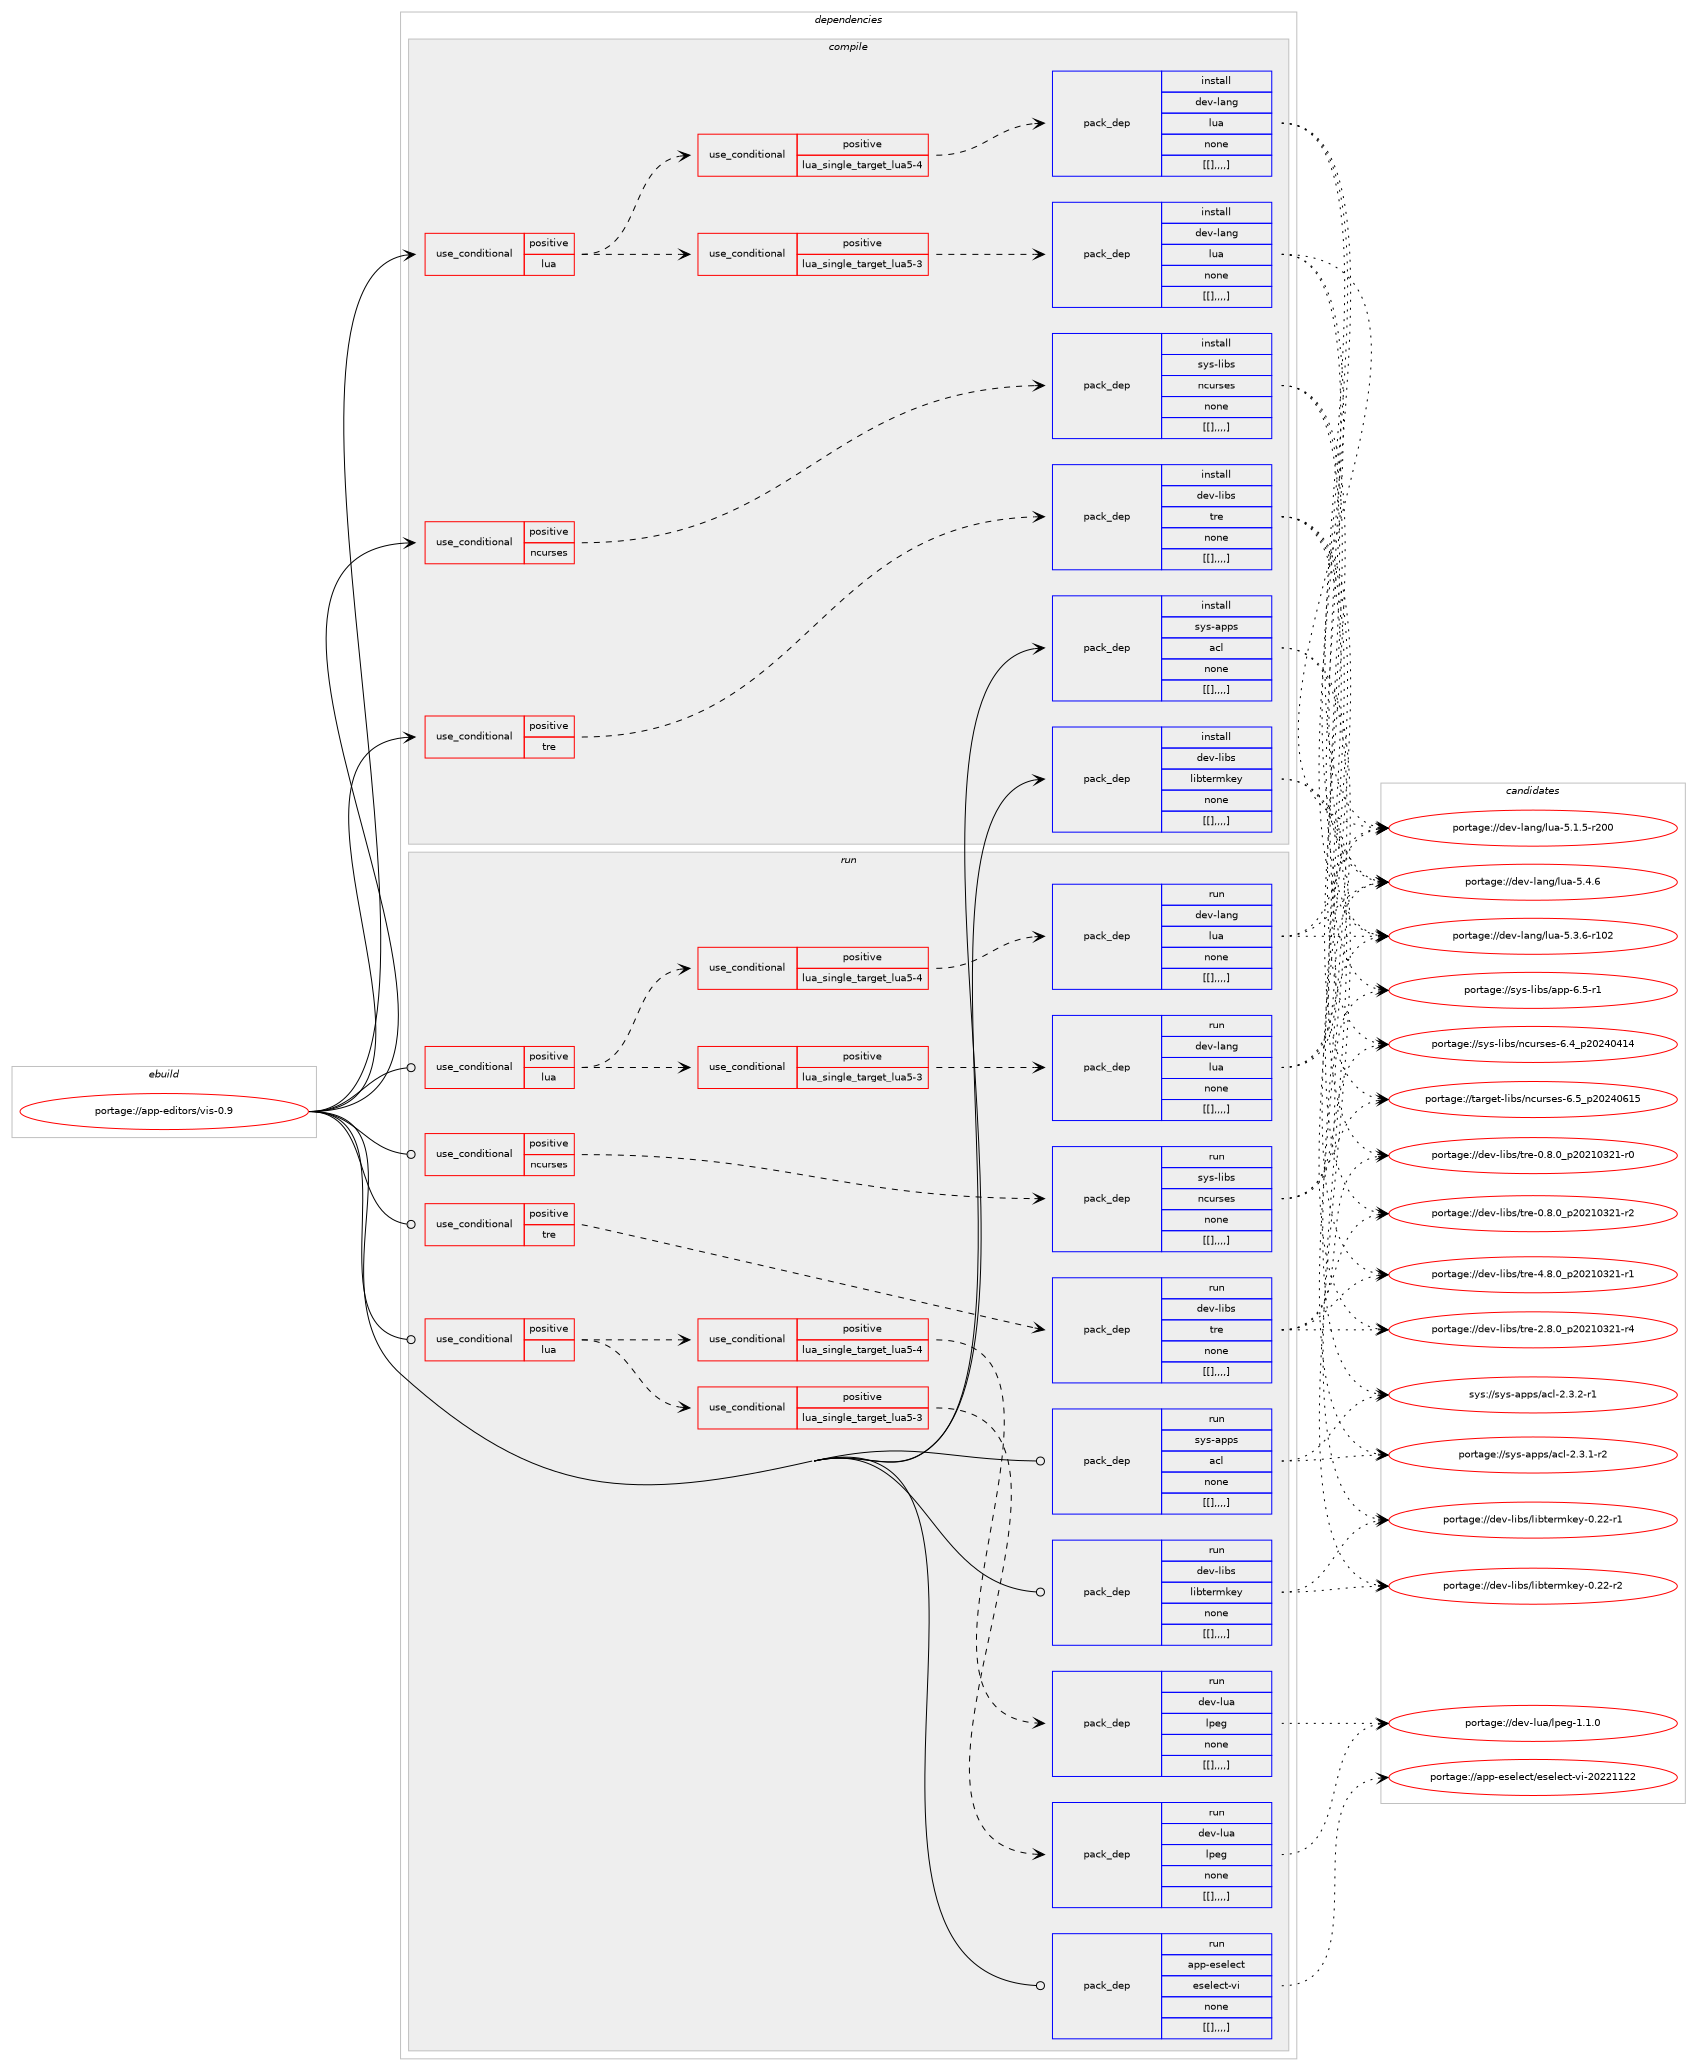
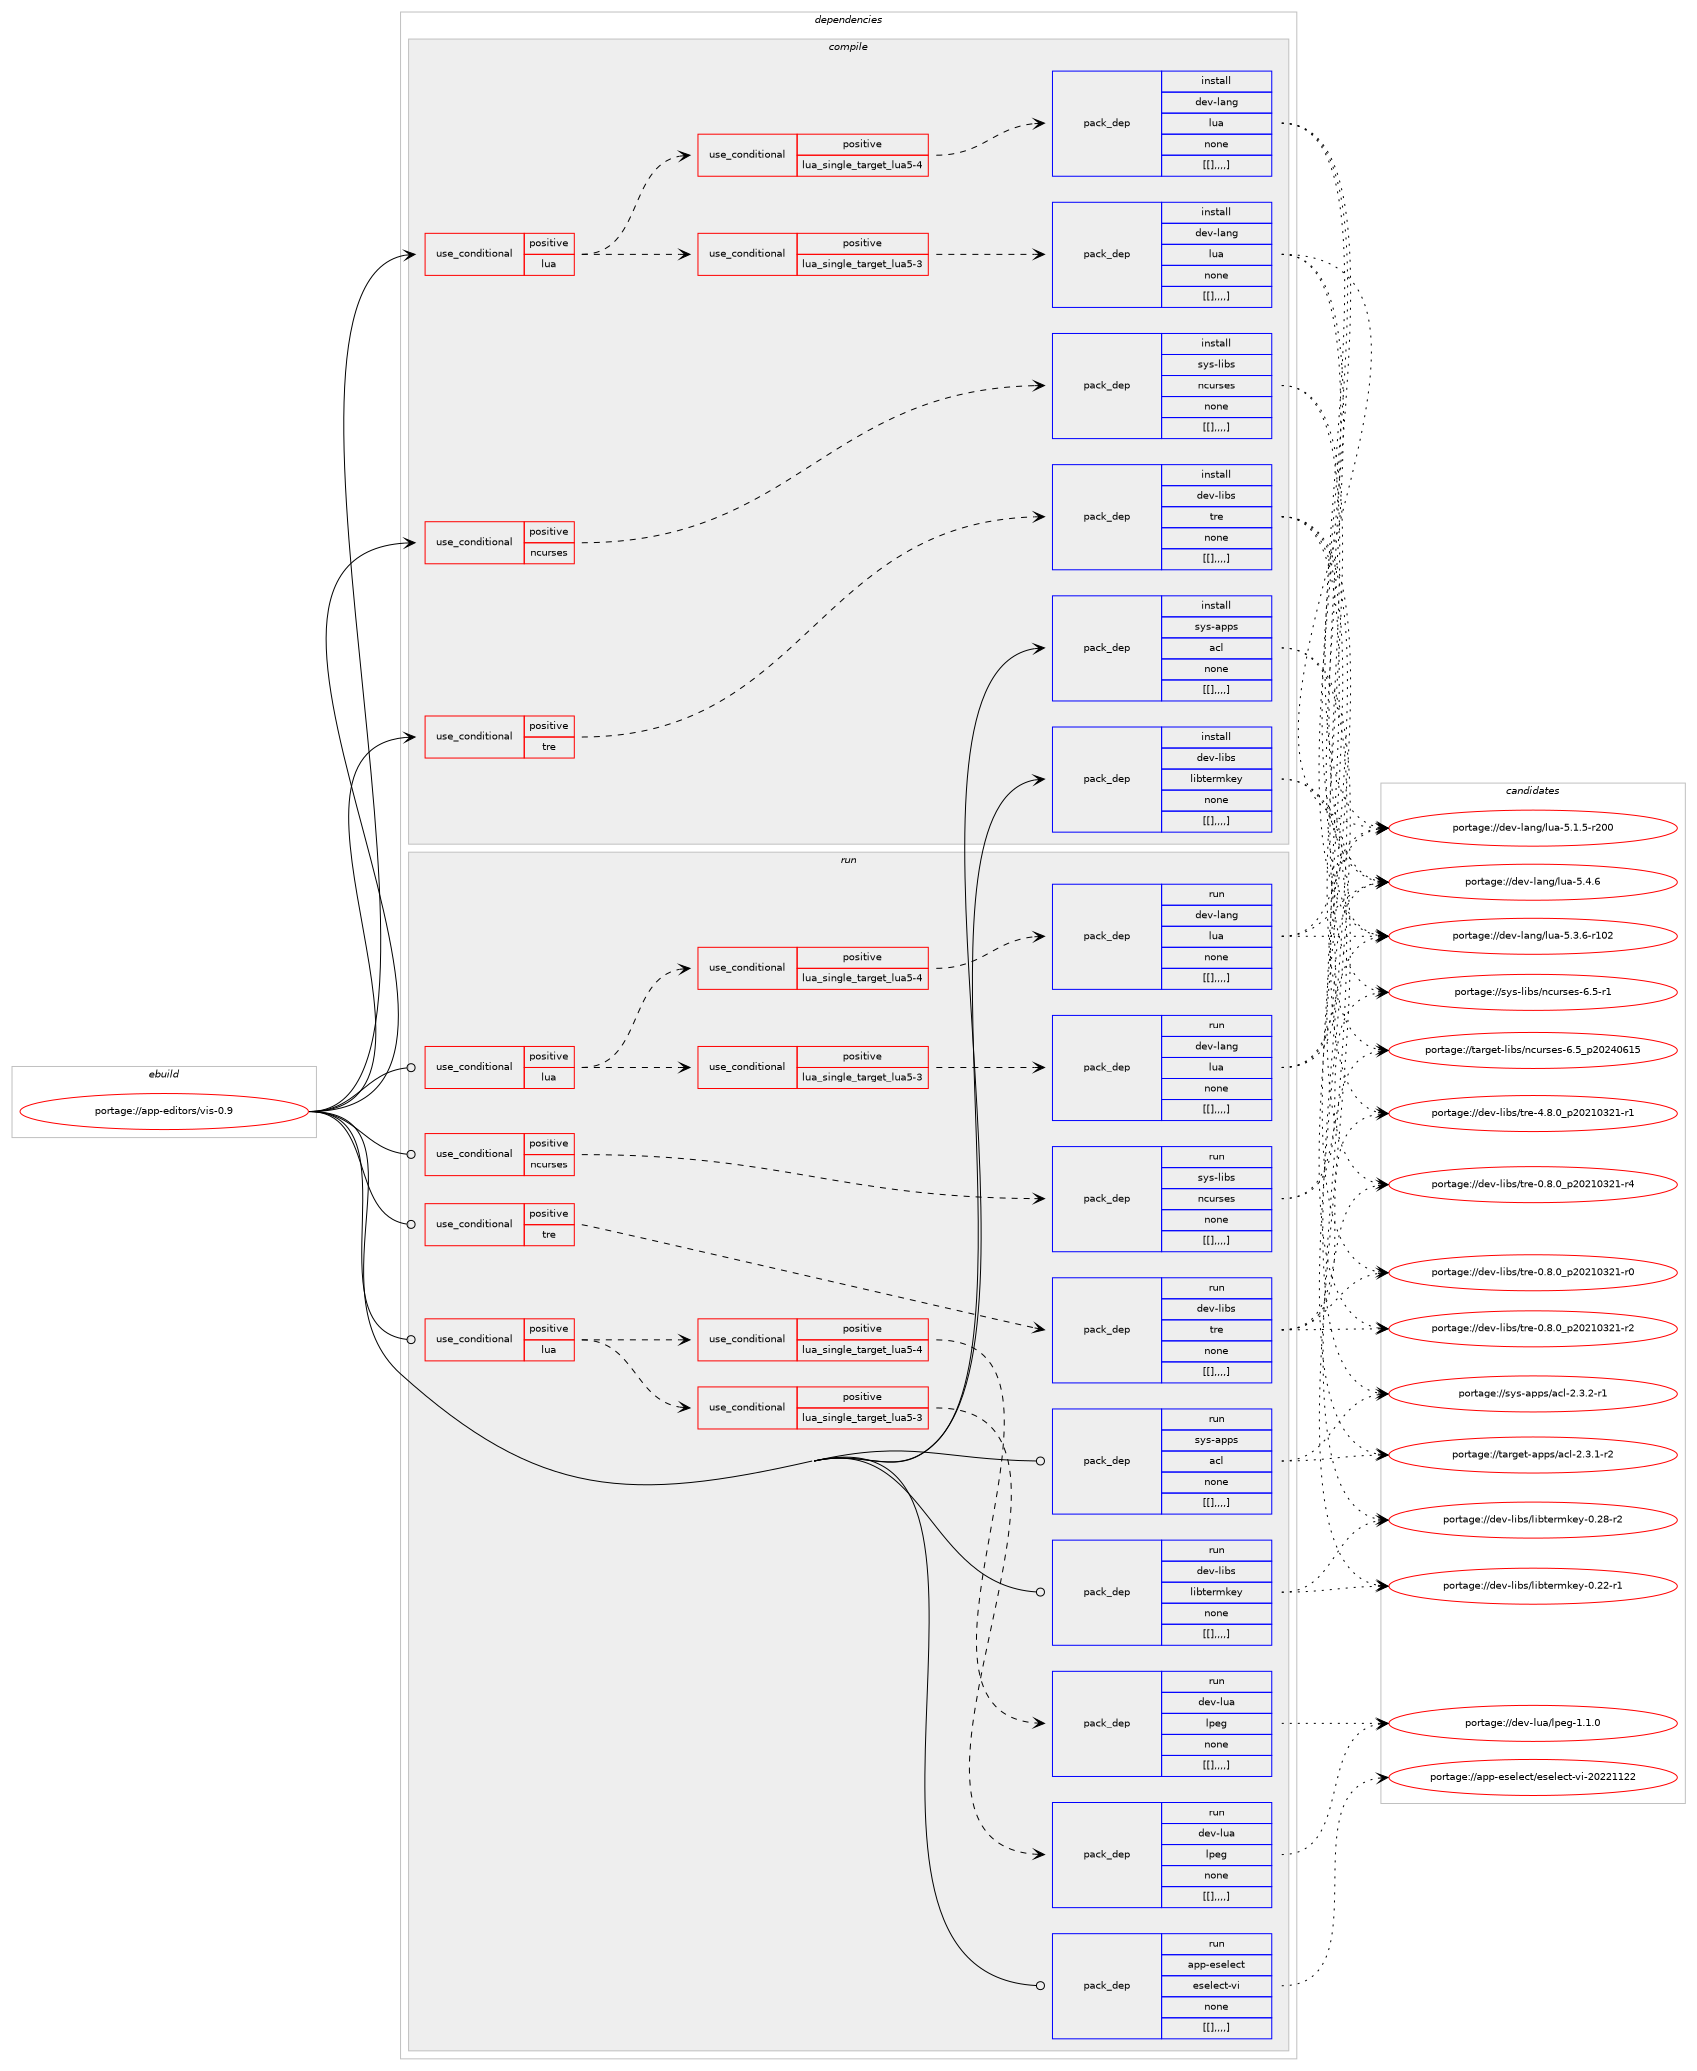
node "portage://sys-libs/app-6.5-r1": label "portage://sys-libs/app-6.5-r1" -> "portage://sys-libs/ncurses-6.5-r1"
node "portage://sys-libs/ncurses-6.4_p20240414": removed
node "portage://dev-libs/tre-2.8.0_p20210321-r4": label "portage://dev-libs/tre-2.8.0_p20210321-r4" -> "portage://dev-libs/tre-0.8.0_p20210321-r4"
node "sys://sys-apps/acl-2.3.2-r1": label "sys://sys-apps/acl-2.3.2-r1" -> "portage://sys-apps/acl-2.3.2-r1"
node "portage://sys-apps/acl-2.3.1-r2": label "portage://sys-apps/acl-2.3.1-r2" -> "portage://target-apps/acl-2.3.1-r2"
node "portage://dev-libs/libtermkey-0.22-r2": label "portage://dev-libs/libtermkey-0.22-r2" -> "portage://dev-libs/libtermkey-0.28-r2"
